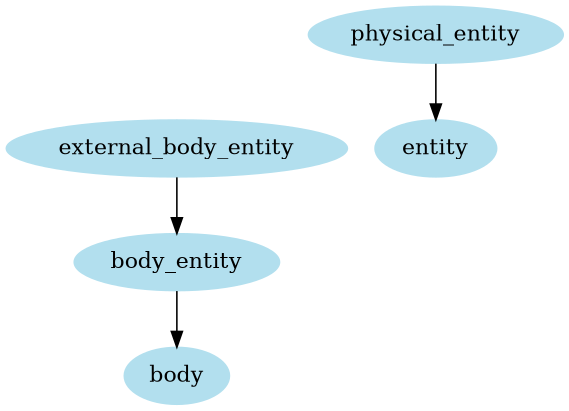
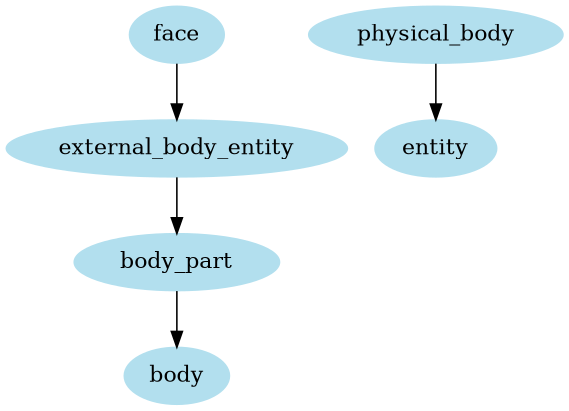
node "face": added
node "physical_entity": label "physical_entity" -> "physical_body"
node "body_entity": label "body_entity" -> "body_part"
